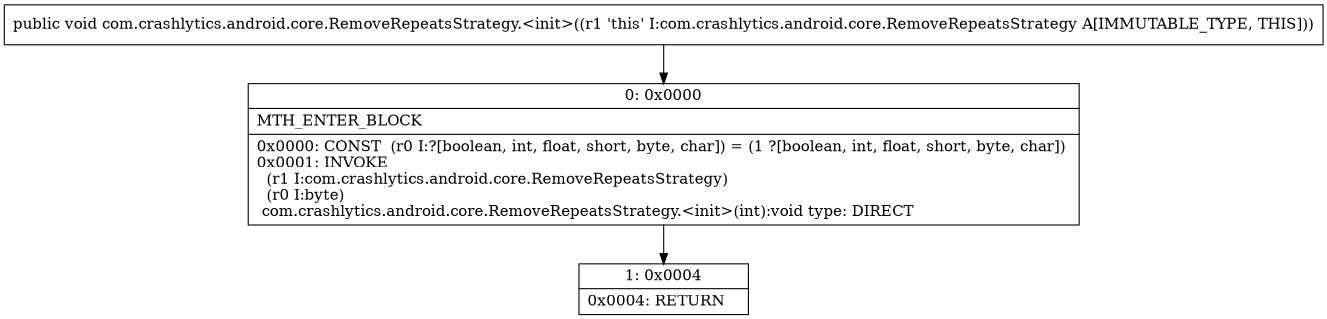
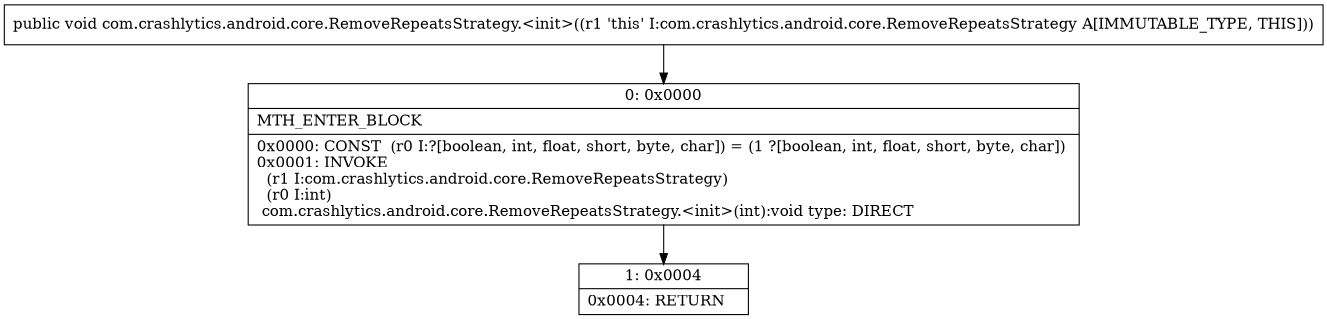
node "0: 0x0000": text "(r0 I:byte)" -> "(r0 I:int)"
